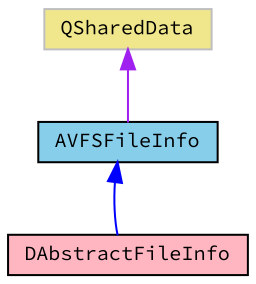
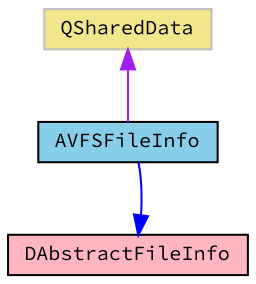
edge "DAbstractFileInfo" -> "AVFSFileInfo": reversed
